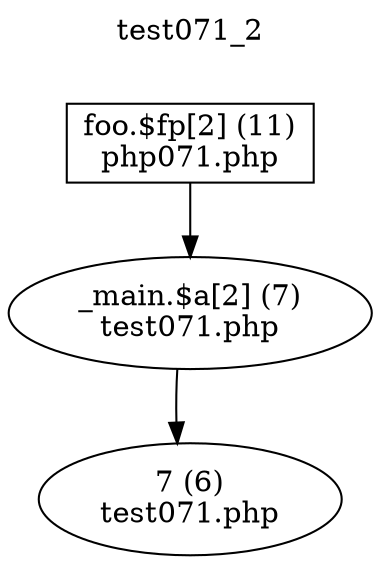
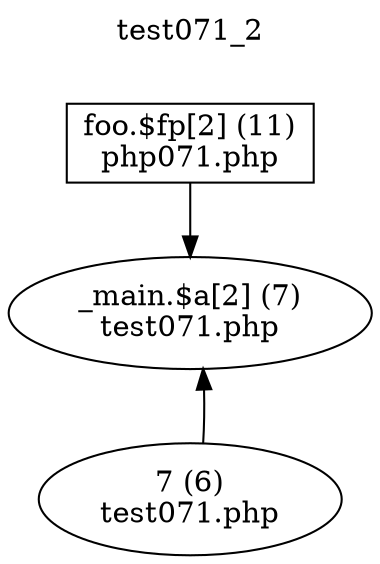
edge "_main.$a[2] (7) test071.php" -> "7 (6) test071.php": reversed
